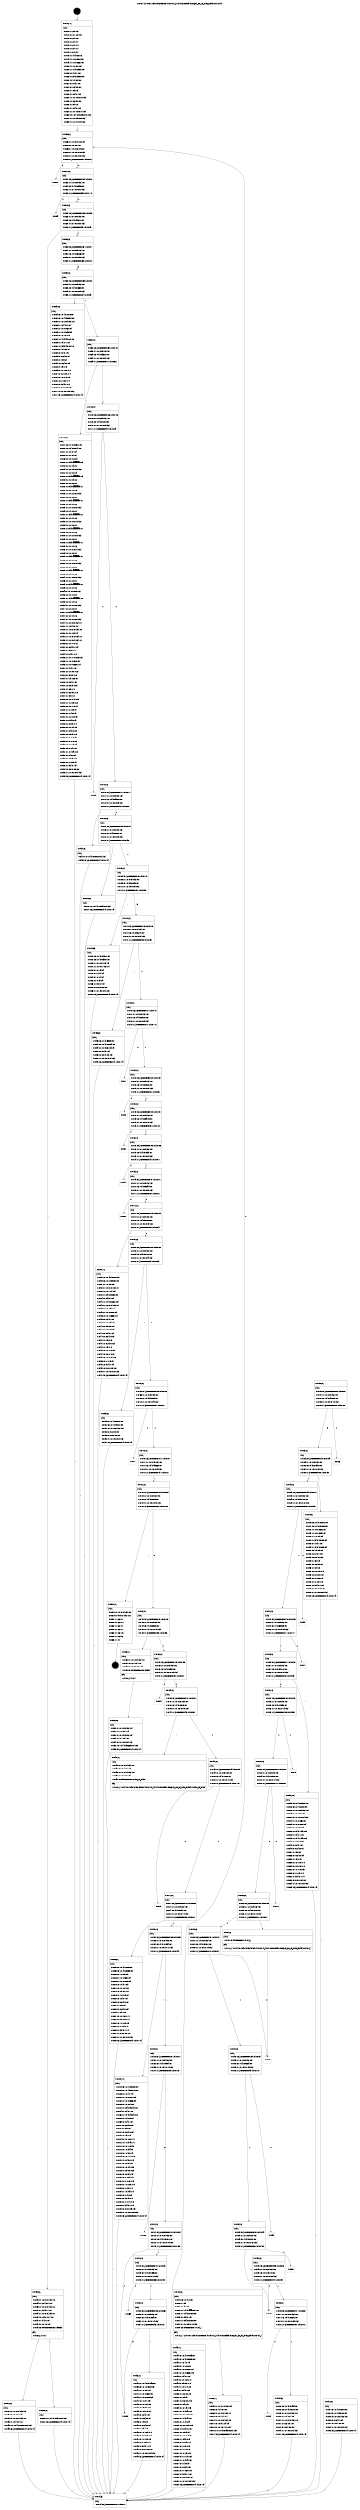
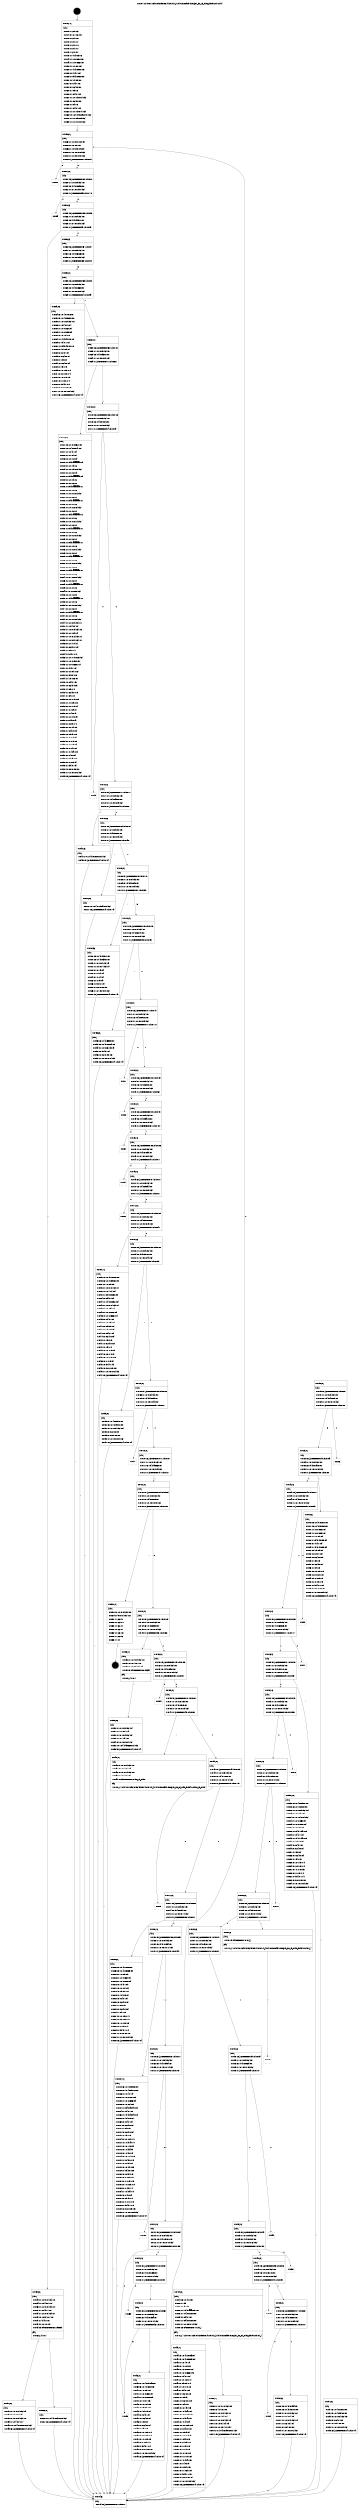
edge "0x40199c [28]" -> "0x402108": removed, label "0"
edge "0x4019d4 [28]" -> "0x4021eb": now "0x4019d4 [28]" -> "0x4019f0 [28]"
